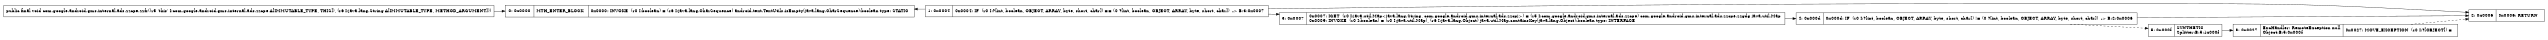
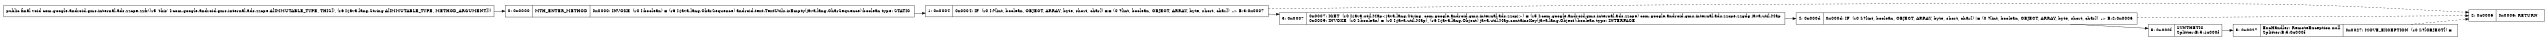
edge "1: 0x0004" -> "2: 0x0006": style solid -> dashed
edge "1: 0x0004" -> "0: 0x0000": reversed
node "0: 0x0000": text "MTH_ENTER_BLOCK" -> "MTH_ENTER_METHOD"
edge "4: 0x000d" -> "2: 0x0006": style solid -> dashed
edge "4: 0x000d" -> "5: 0x000f": style dashed -> solid
node "8: 0x0027": text "Object:B:5:0x000f" -> "Splitter:B:5:0x000f"
